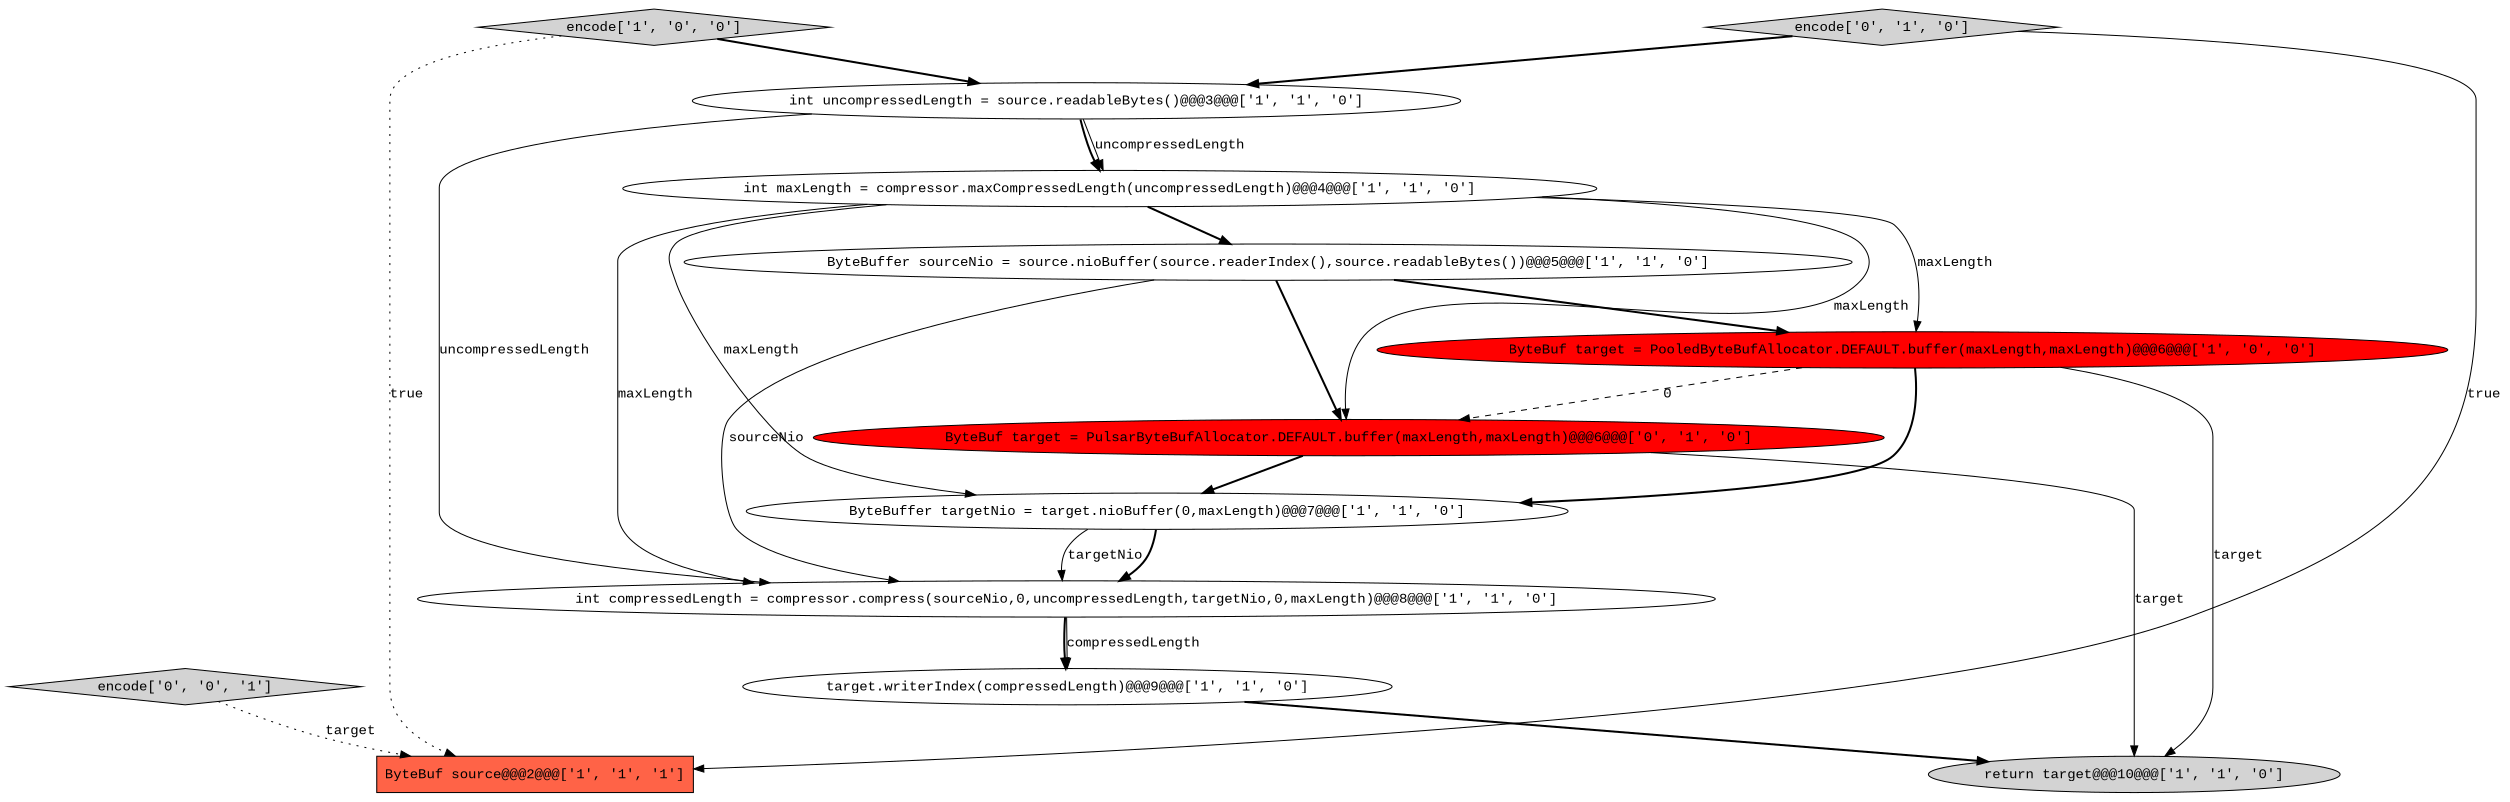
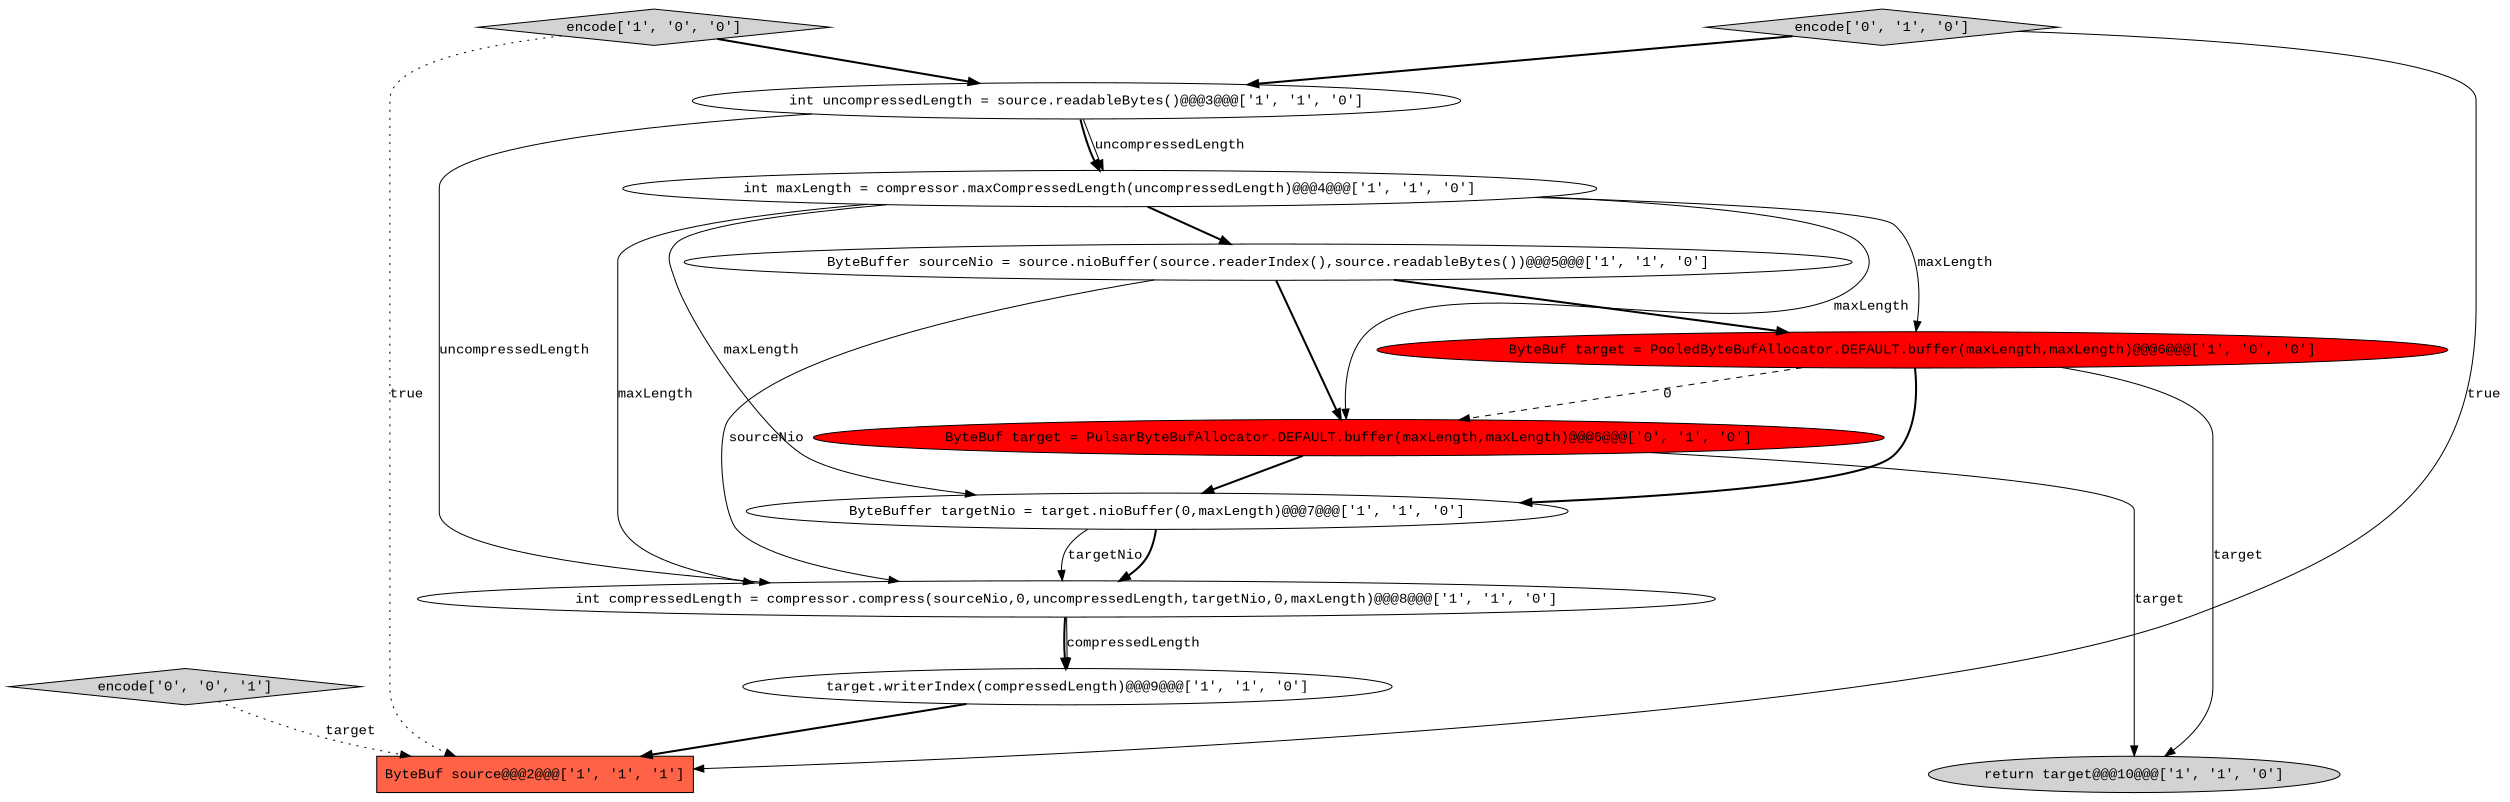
edge "target.writerIndex(compressedLength)@@@9@@@['1', '1', '0']" -> "return target@@@10@@@['1', '1', '0']": now "target.writerIndex(compressedLength)@@@9@@@['1', '1', '0']" -> "ByteBuf source@@@2@@@['1', '1', '1']"
